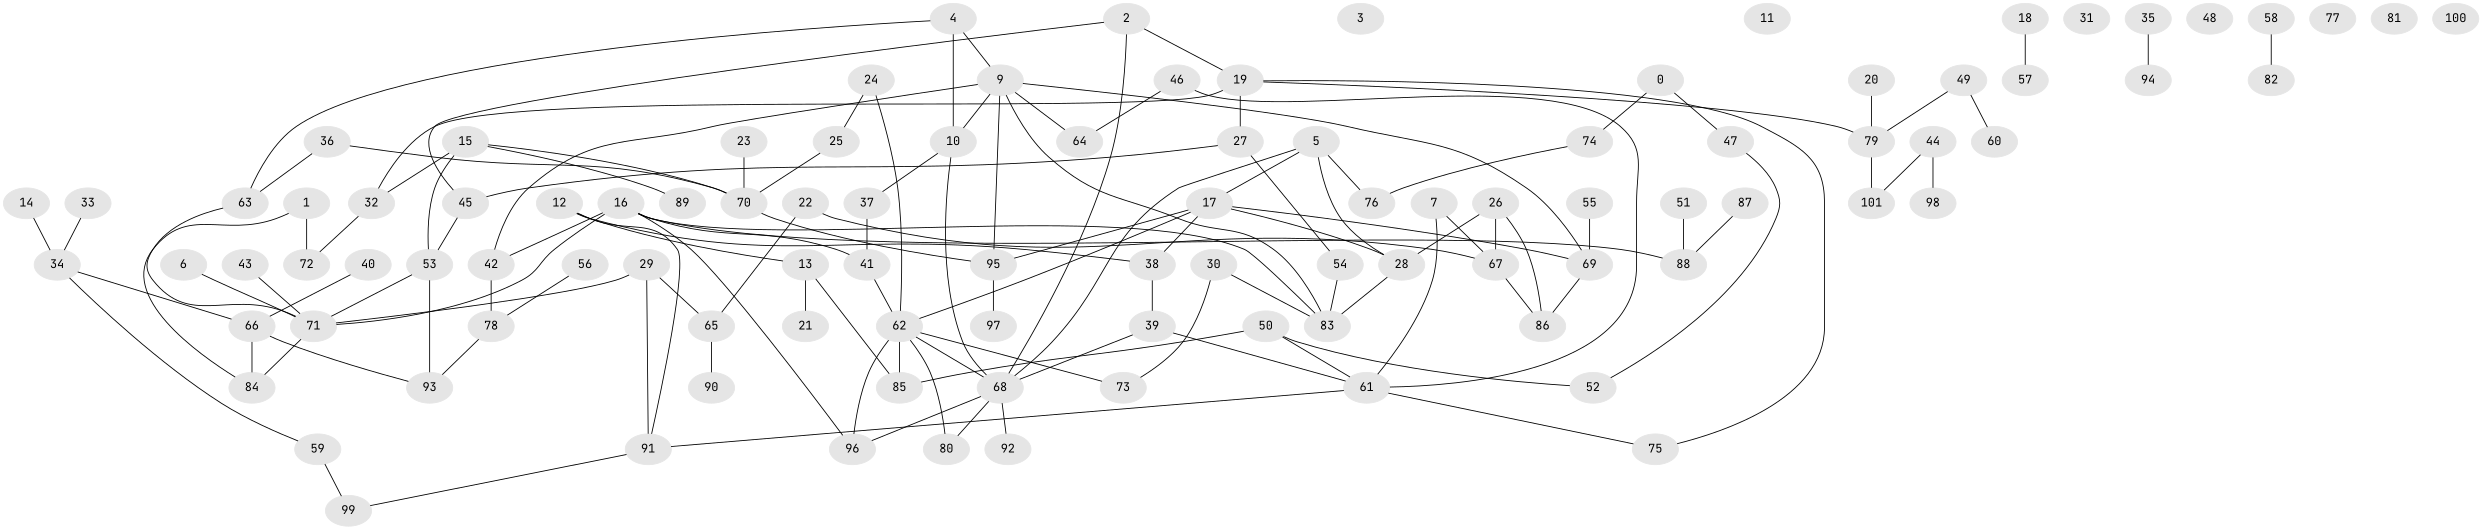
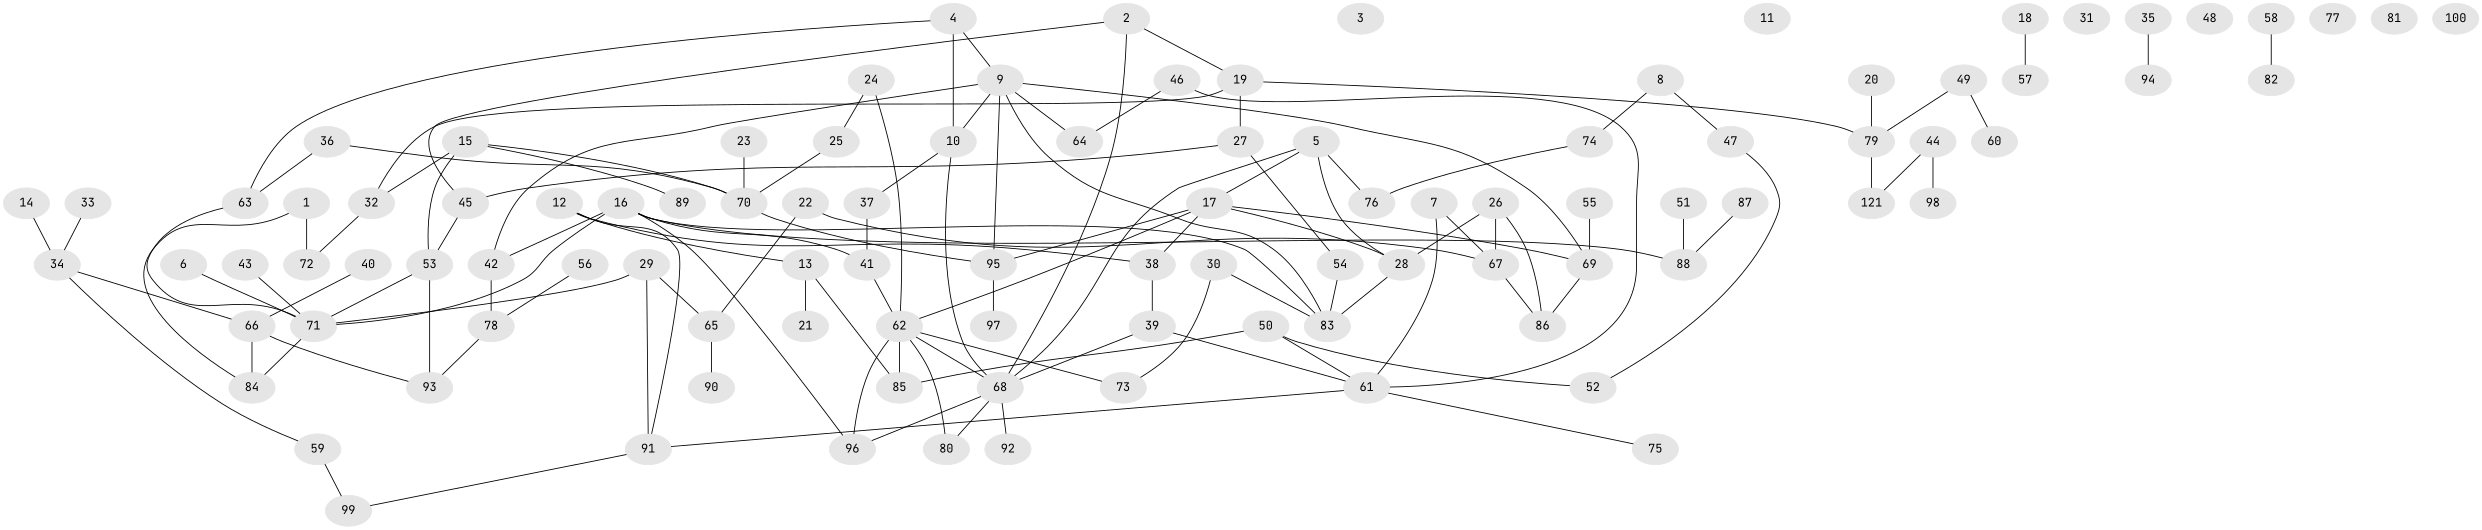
node "0": label "0" -> "8"
edge "19" -- "75": removed
node "101": label "101" -> "121"
